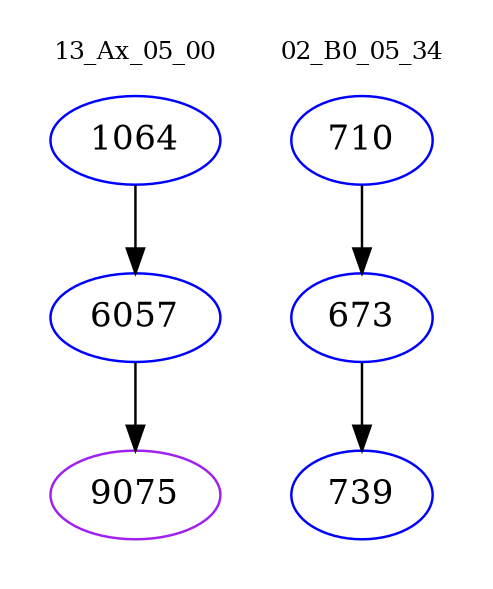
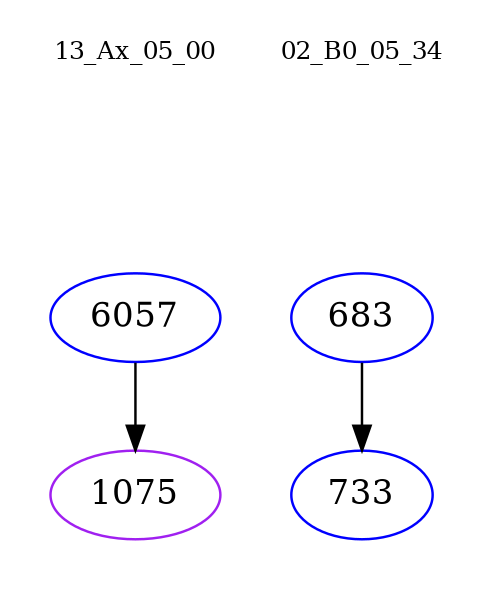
node "1064": removed
node "710": removed
node "673": label "673" -> "683"
node "9075": label "9075" -> "1075"
node "739": label "739" -> "733"
